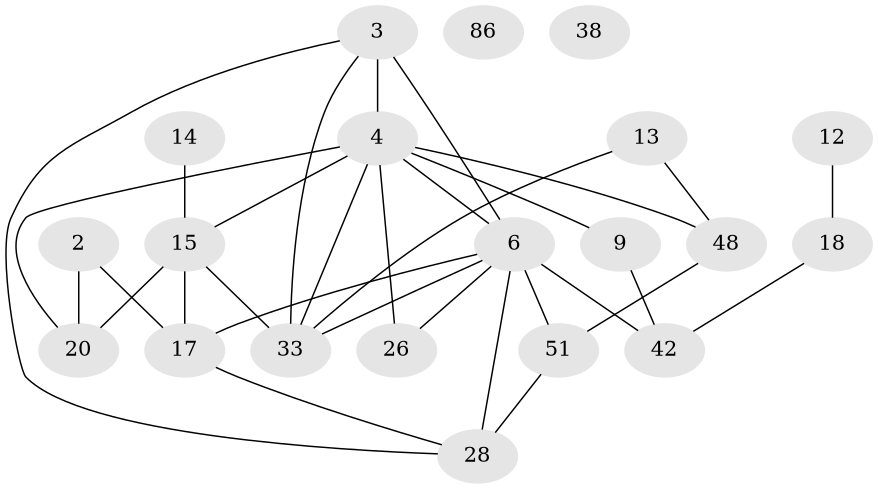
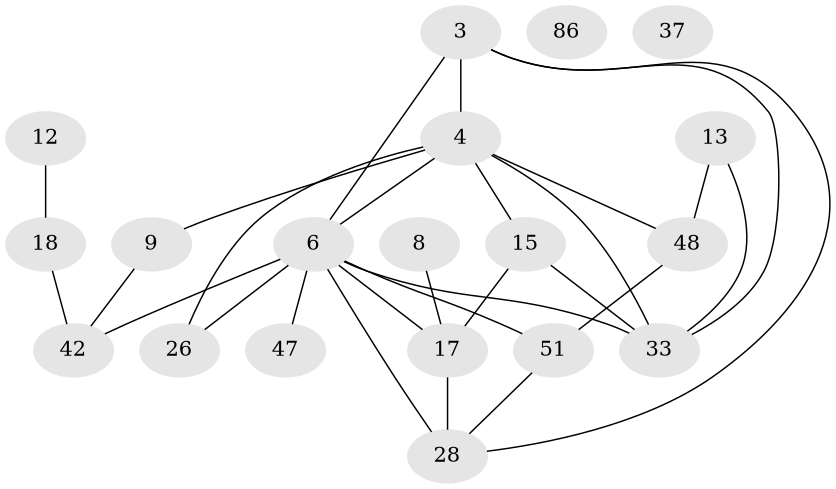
node "38": label "38" -> "37"
node "14": removed
node "2": label "2" -> "8"
node "20": removed
node "47": added
